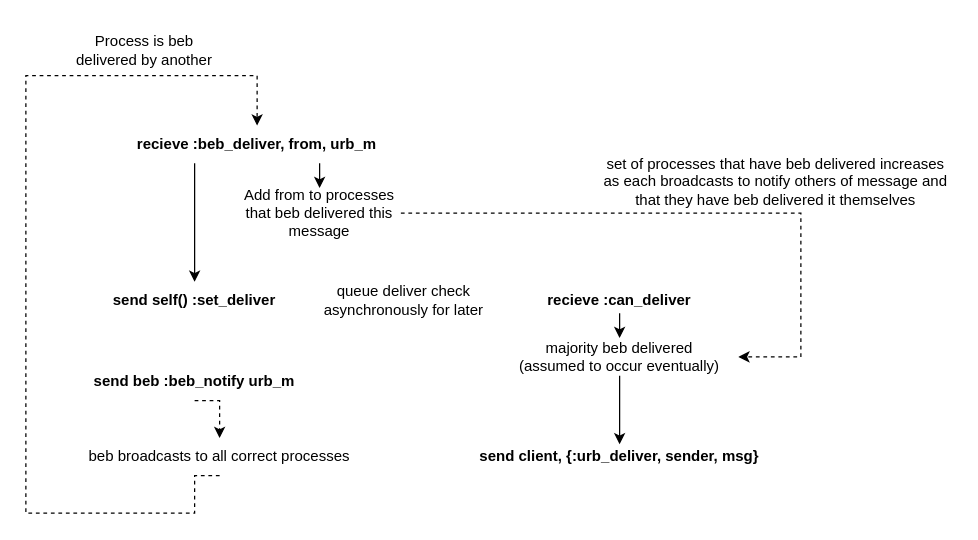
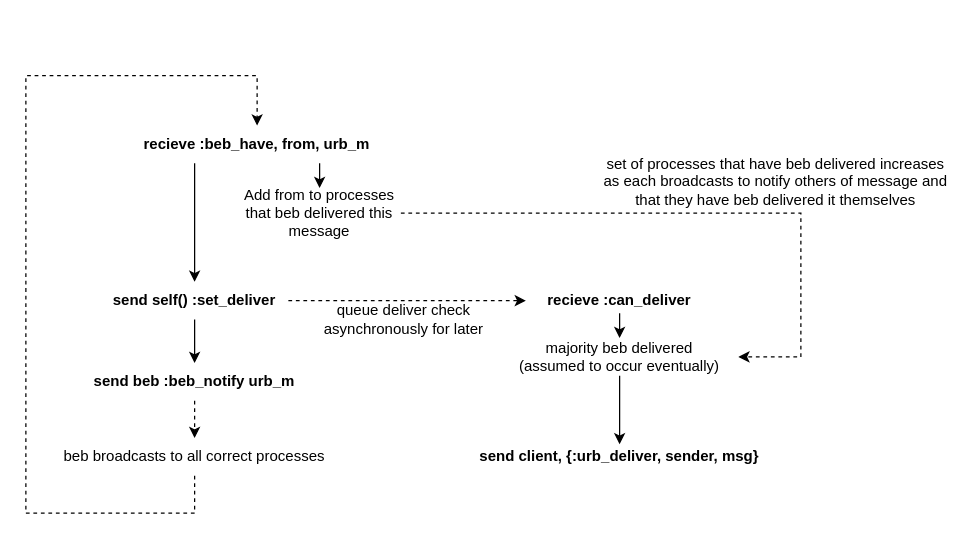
node "Process is beb delivered by another": removed
node "recieve :beb_deliver, from, urb_m": label "recieve :beb_deliver, from, urb_m" -> "recieve :beb_have, from, urb_m"
edge "send self() :set_deliver" -> "recieve :can_deliver": added
node "queue deliver check asynchronously for later": moved (404, 301) -> (404, 319)
edge "send self() :set_deliver" -> "send beb :beb_notify urb_m": added
node "beb broadcasts to all correct processes": moved (219, 457) -> (194, 457)
